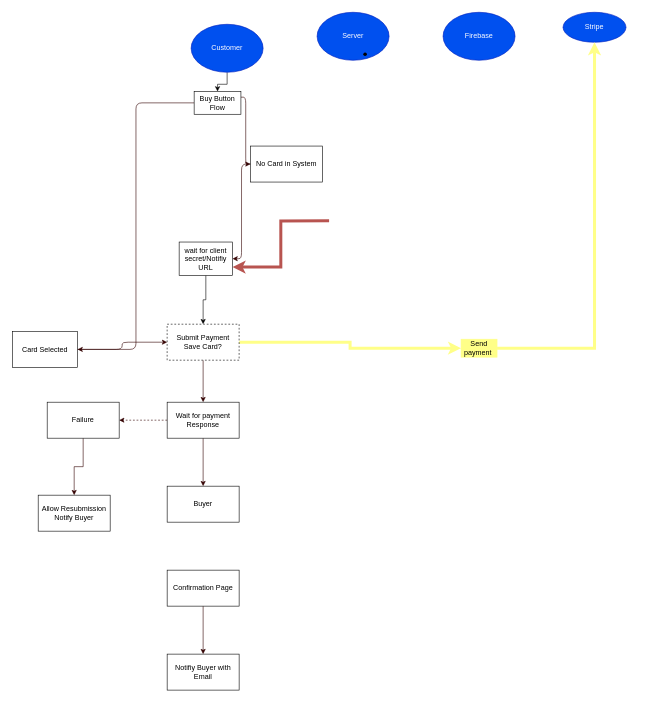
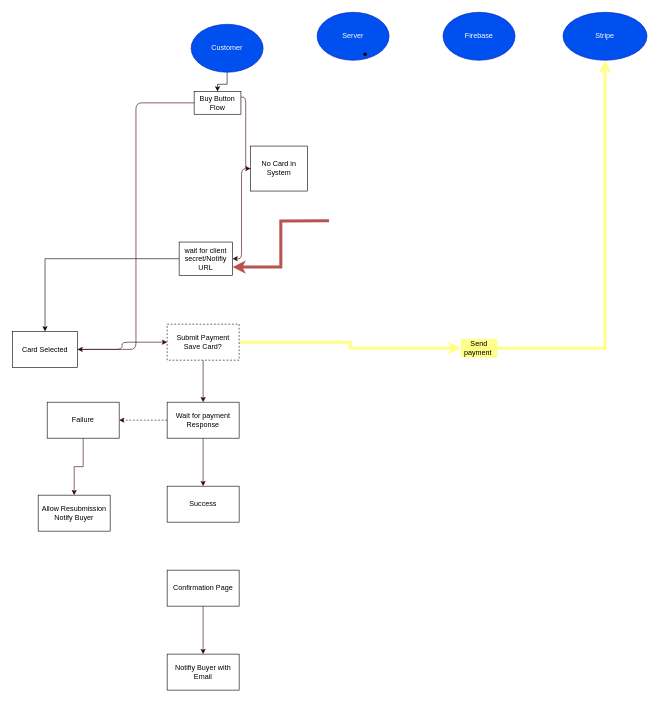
node "Stripe": size 63x30 -> 84x48
node "No Card in System": size 72x36 -> 57x45
edge "wait for client secret/Notifiy URL" -> "Submit Payment Save Card?": now "wait for client secret/Notifiy URL" -> "Card Selected"
node "Buyer": label "Buyer" -> "Success"
